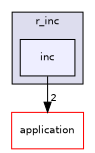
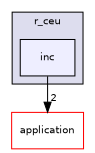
cluster "r_inc": label "r_inc" -> "r_ceu"
